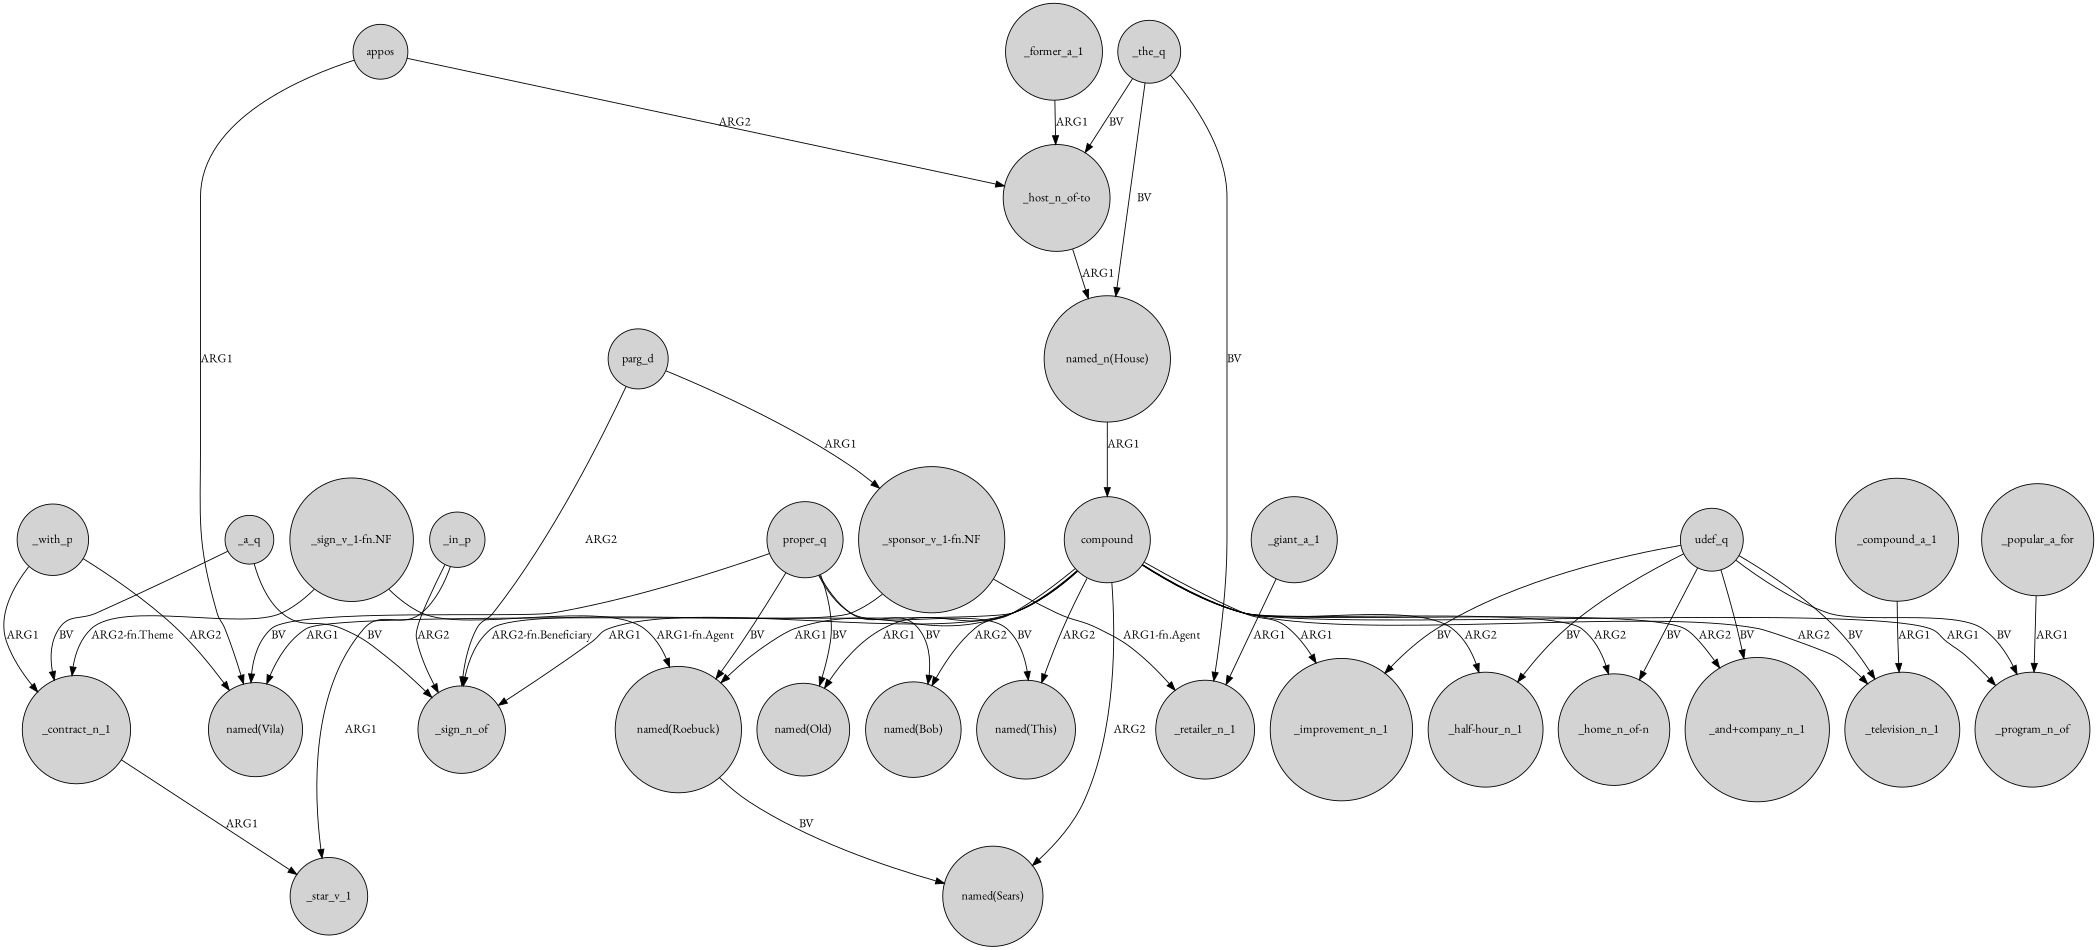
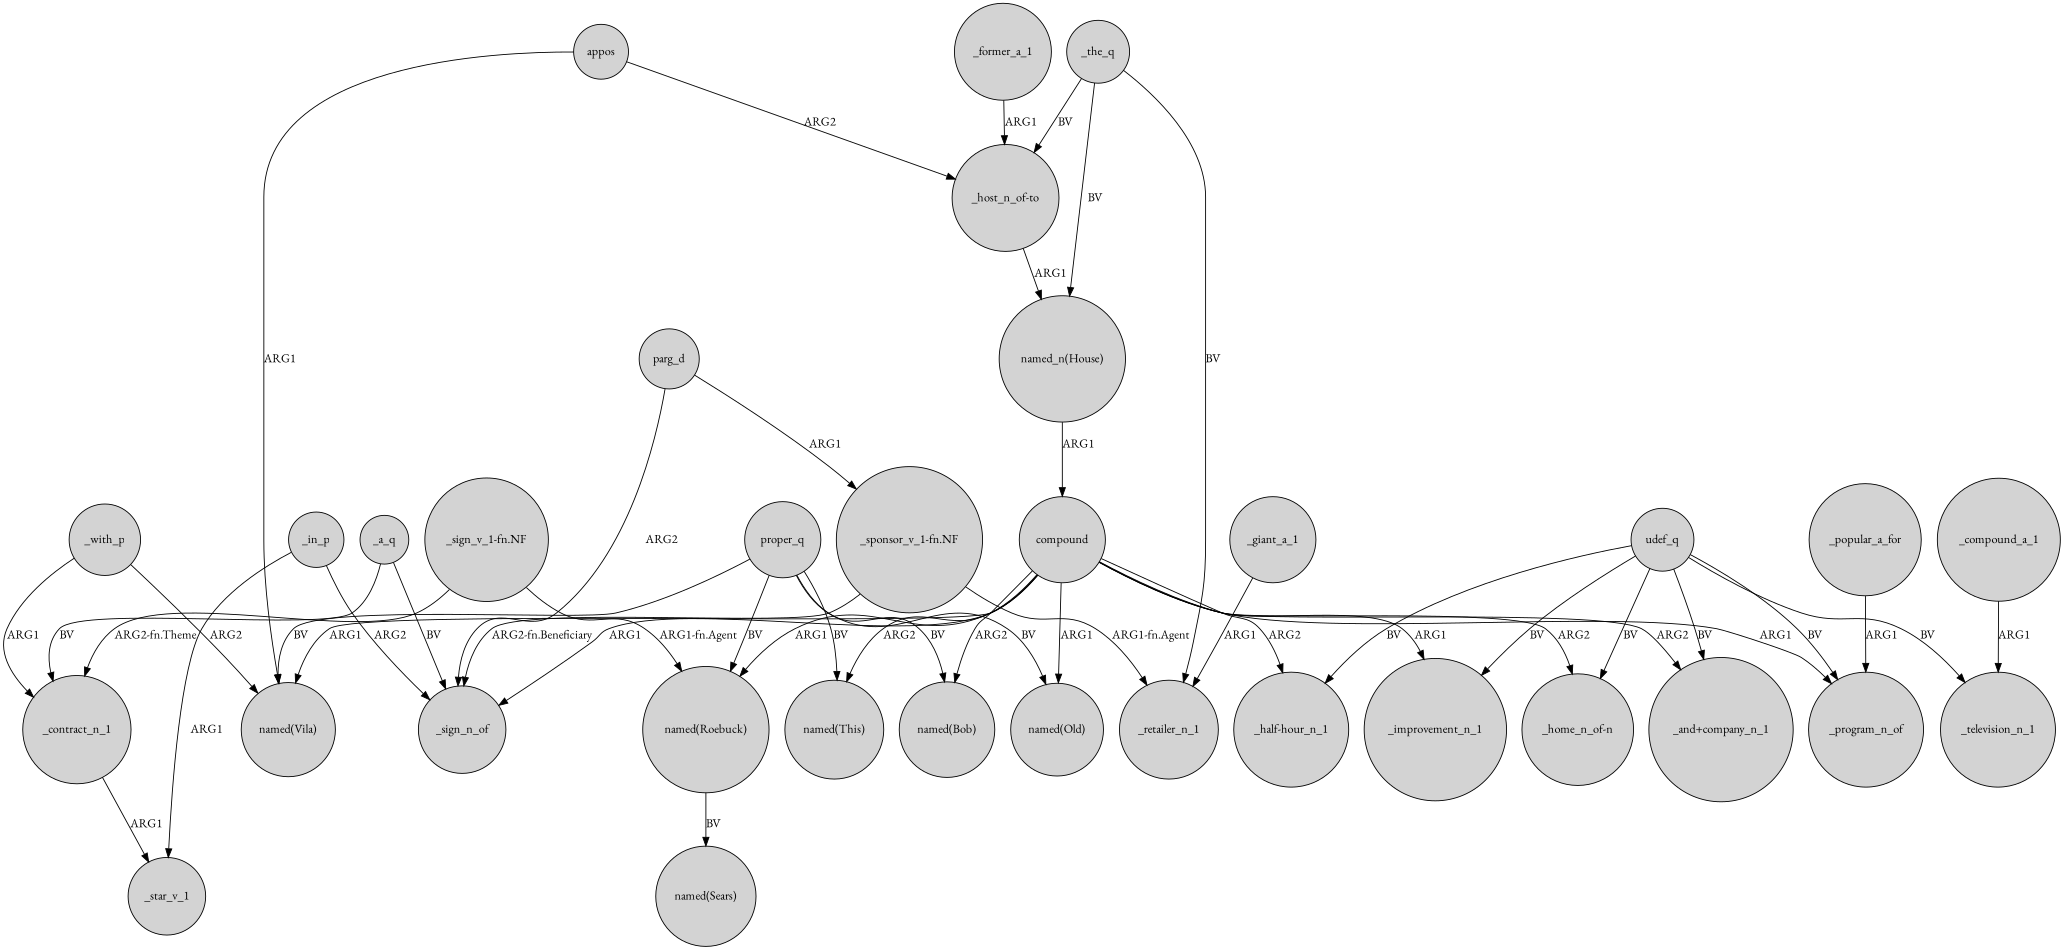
edge "compound" -> "_television_n_1": removed, label "ARG2"
edge "compound" -> "named(Sears)": removed, label "ARG2"
